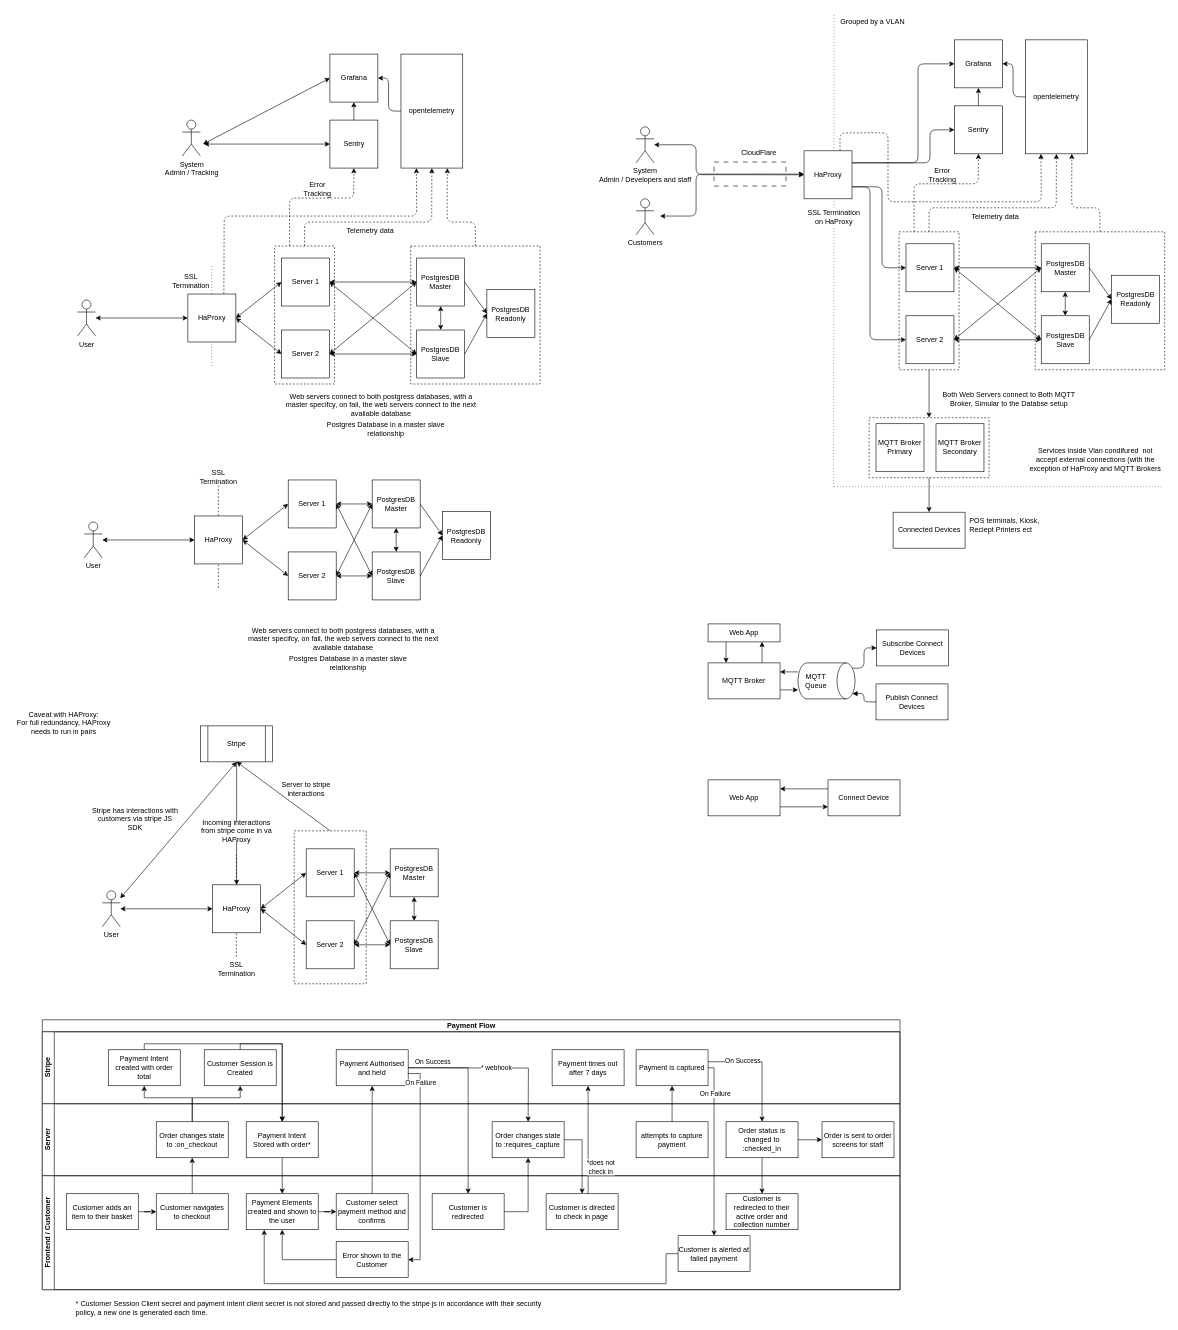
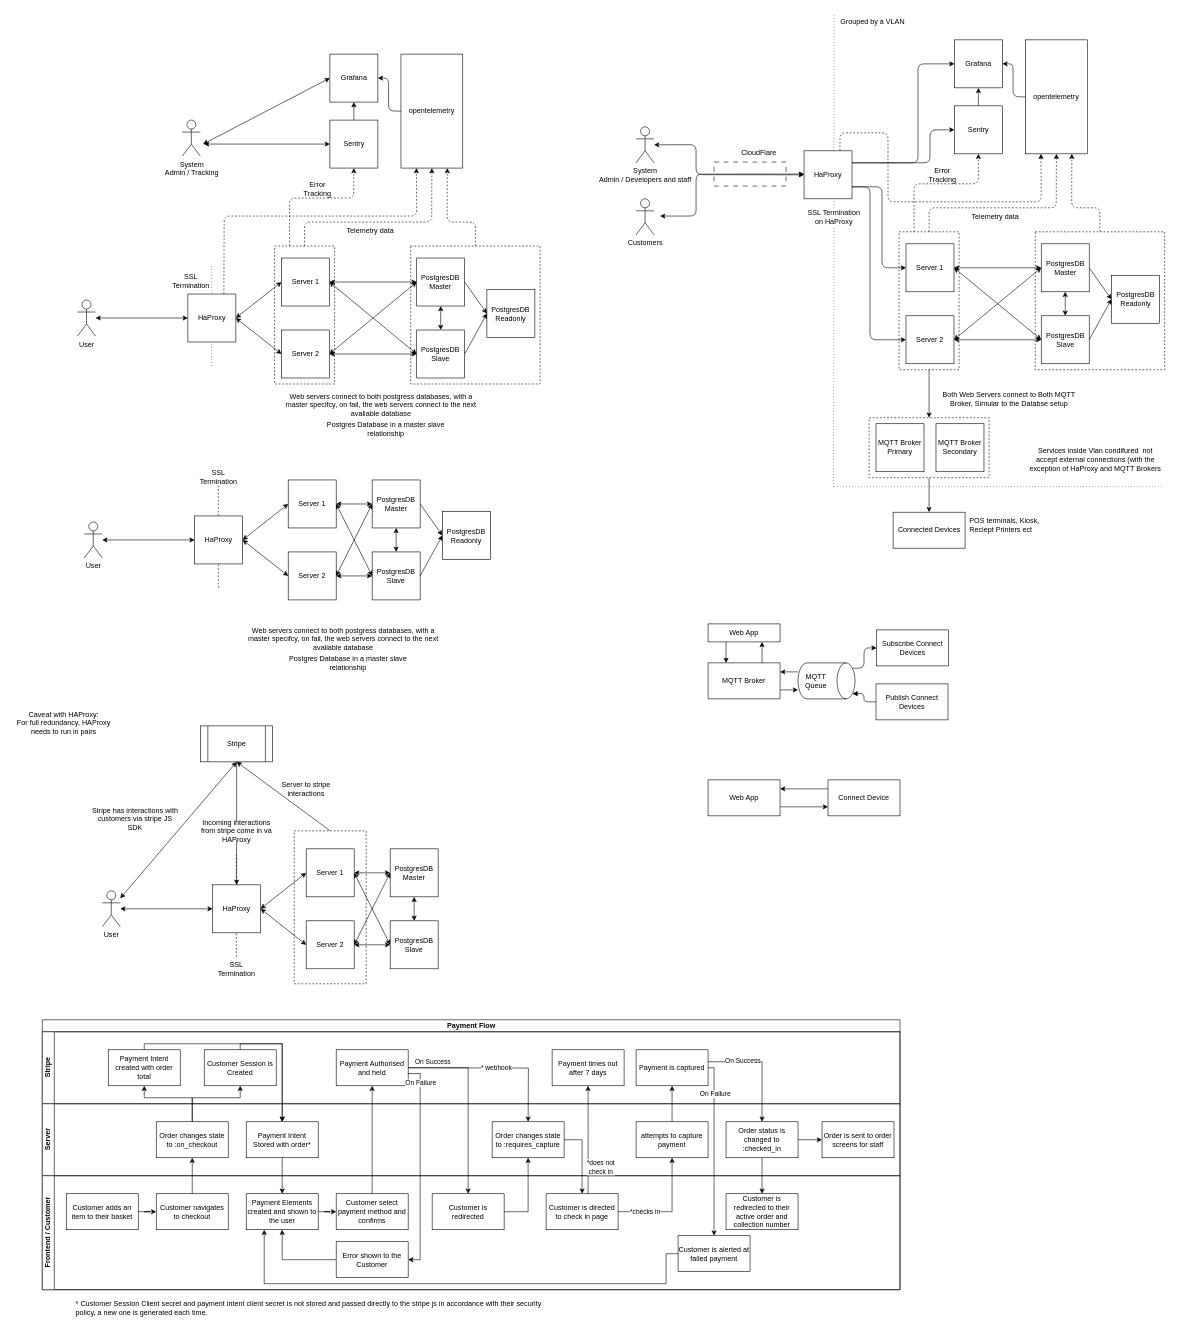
edge "Customer is directed to check in page" -> "attempts to capture payment": added, label "*checks in"
